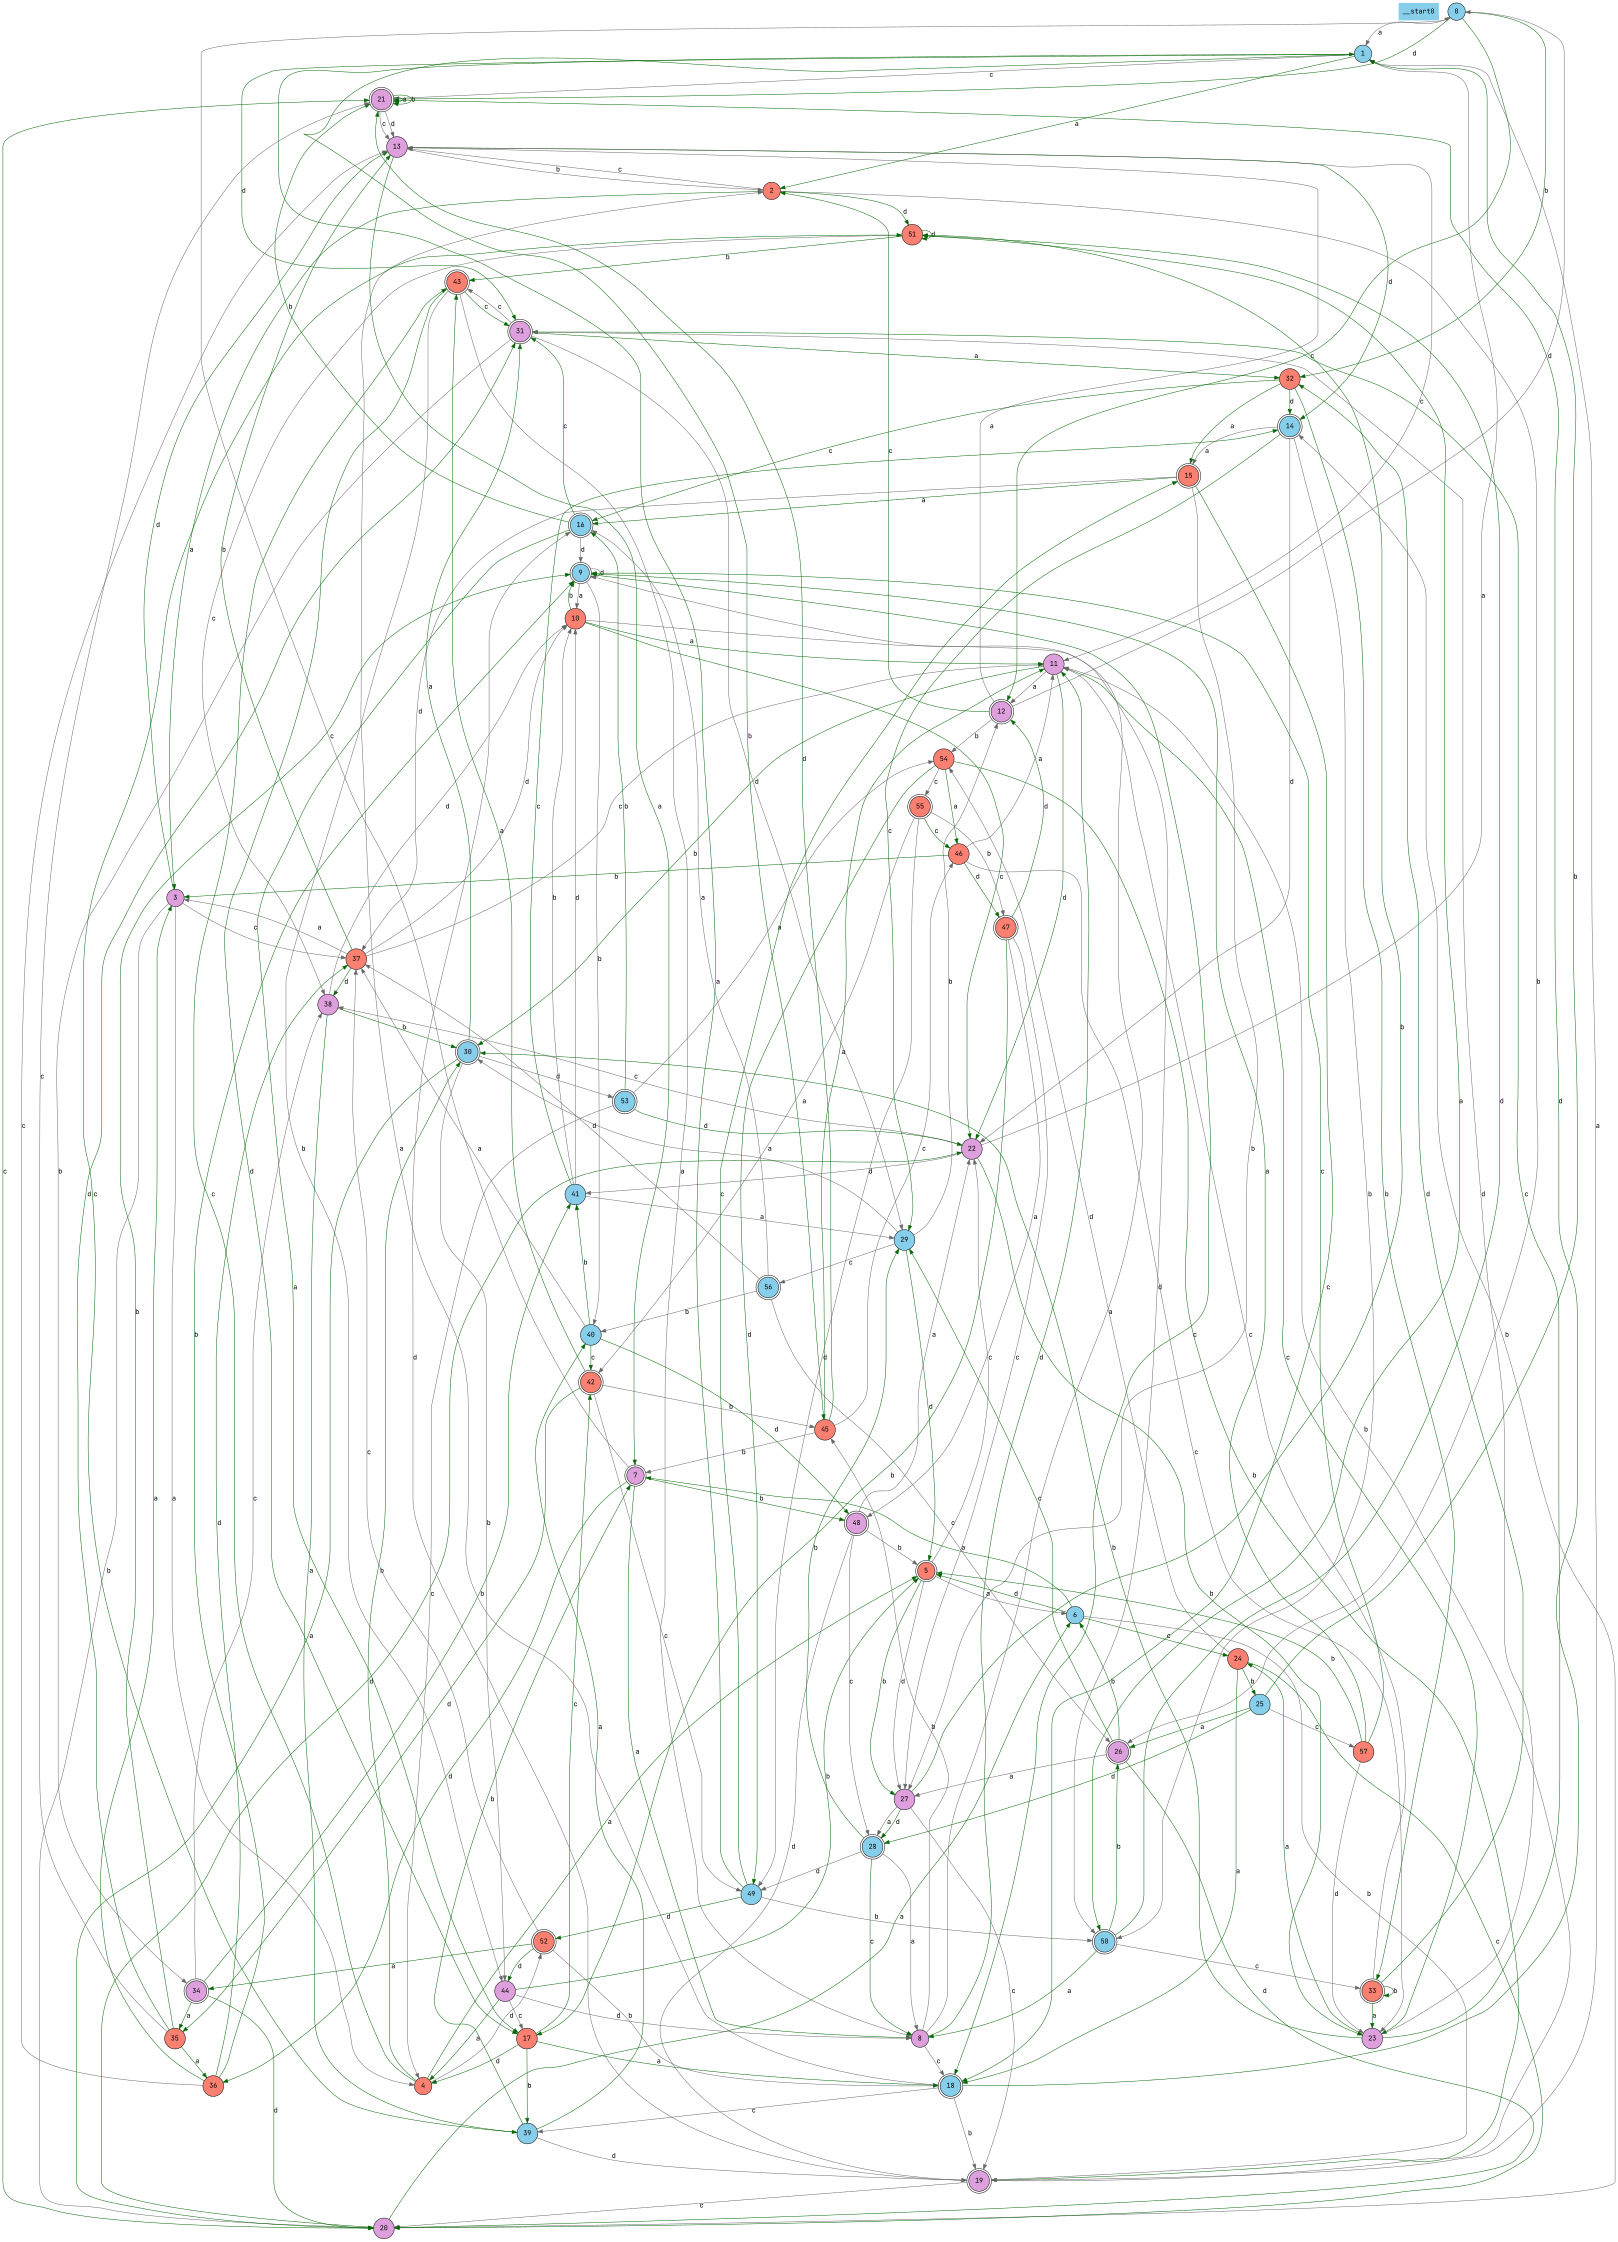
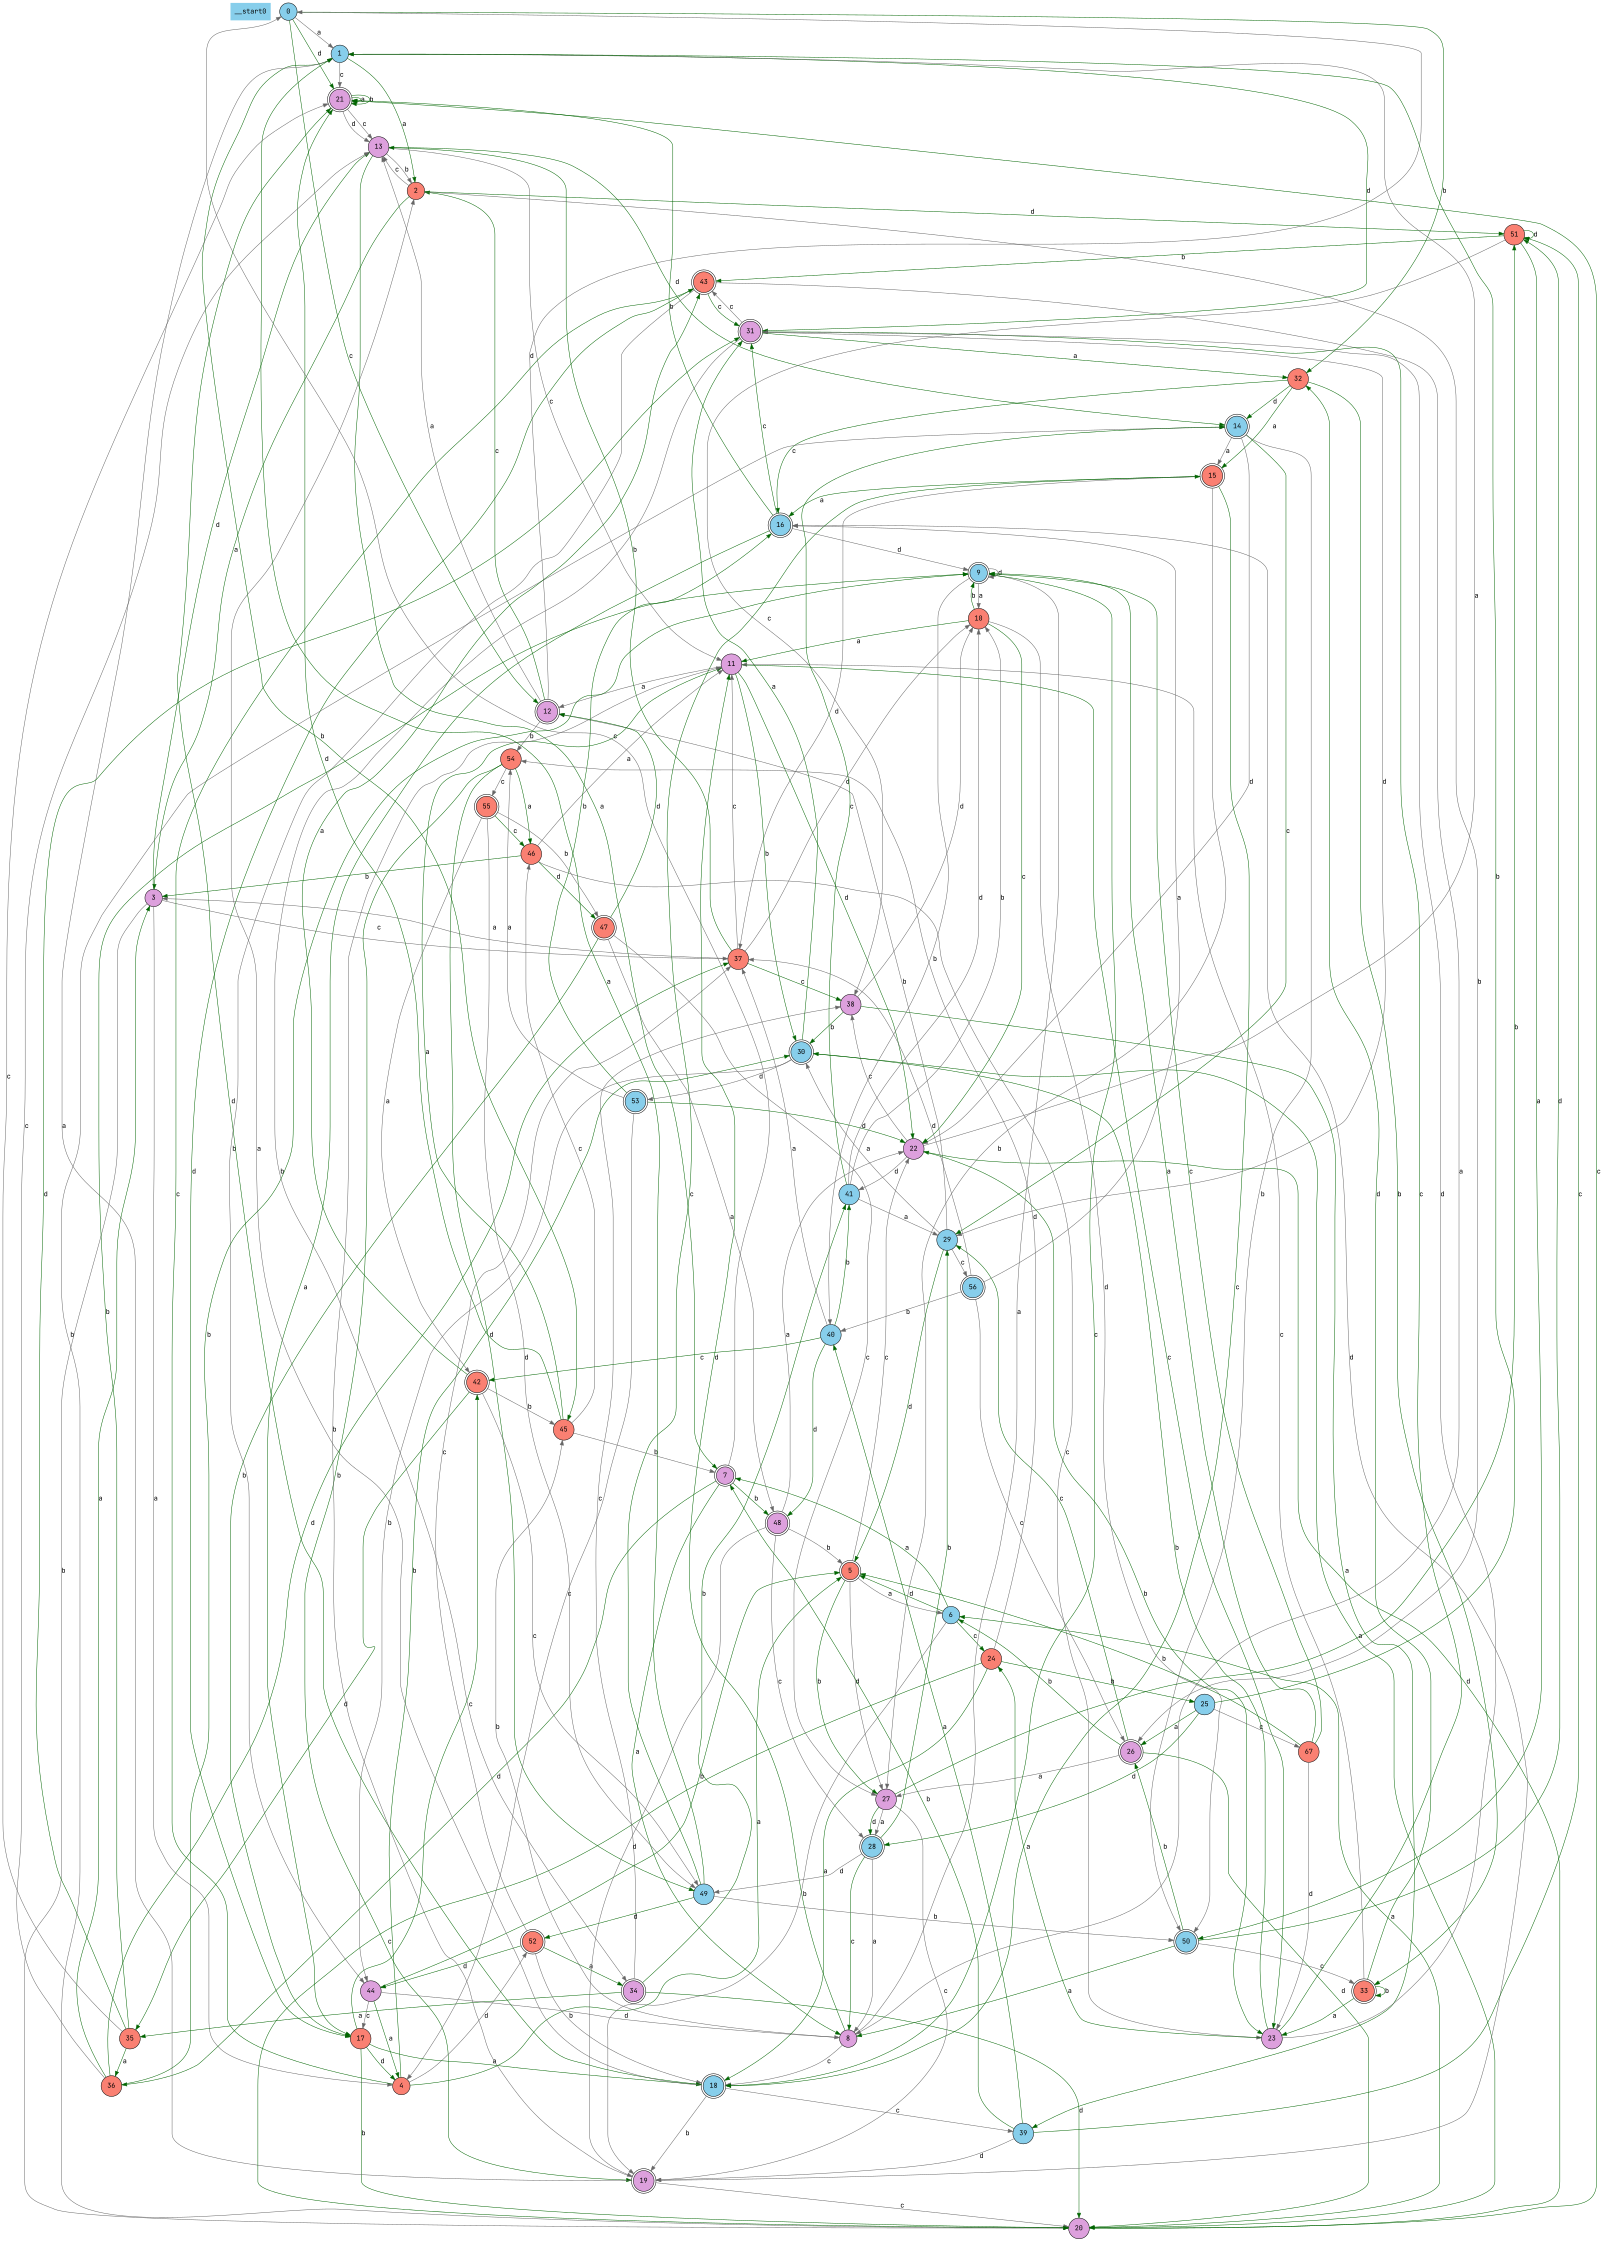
edge "37" -> "38": label "d" -> "c"
node "57": label "57" -> "67"
edge "17" -> "39": now "17" -> "20"
